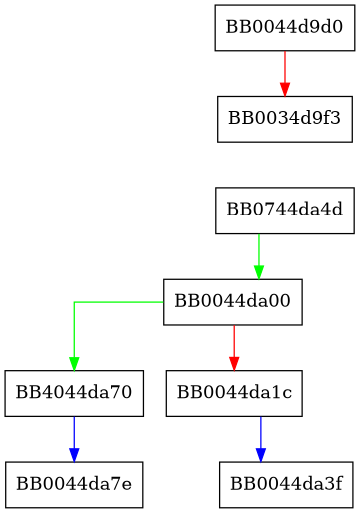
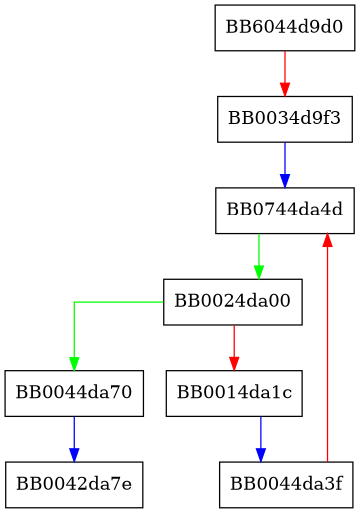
node "BB0044d9d0": label "BB0044d9d0" -> "BB6044d9d0"
edge "BB0034d9f3" -> "BB0744da4d": added
node "BB0044da00": label "BB0044da00" -> "BB0024da00"
edge "BB0044da3f" -> "BB0744da4d": added
node "BB4044da70": label "BB4044da70" -> "BB0044da70"
node "BB0044da1c": label "BB0044da1c" -> "BB0014da1c"
node "BB0044da7e": label "BB0044da7e" -> "BB0042da7e"
